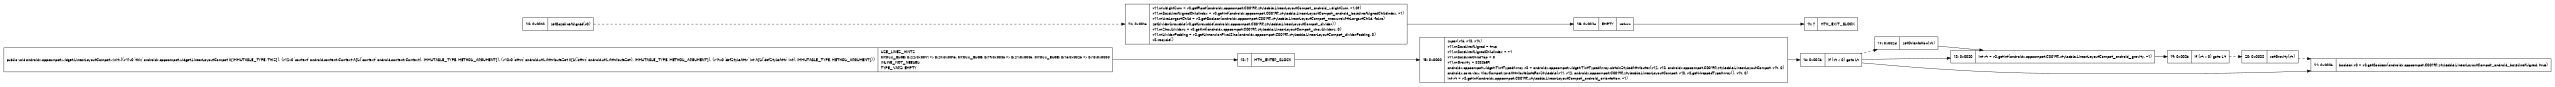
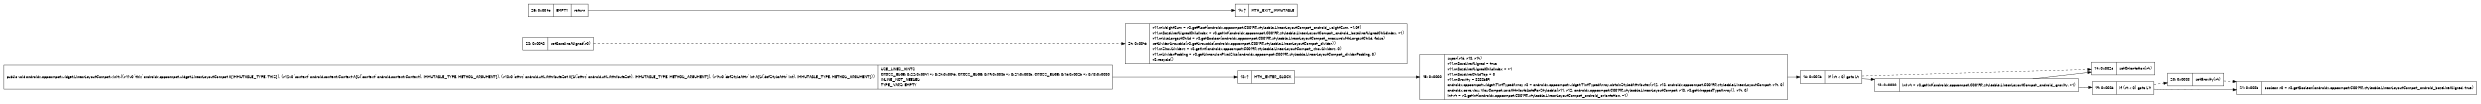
edge "24: 0x0046" -> "25: 0x007c": removed
node "14: ?": text "MTH_EXIT_BLOCK" -> "MTH_EXIT_IMMUTABLE"
edge "17: 0x002d" -> "18: 0x0030": reversed
edge "16: 0x002b" -> "21: 0x003b": now "19: 0x0036" -> "21: 0x003b"
